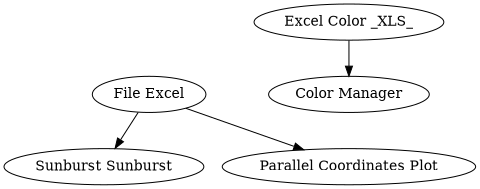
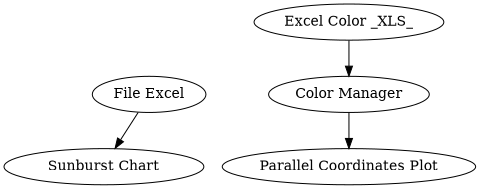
edge "File Excel" -> "Parallel Coordinates Plot": now "Color Manager" -> "Parallel Coordinates Plot"
node "Sunburst Sunburst": label "Sunburst Sunburst" -> "Sunburst Chart"
